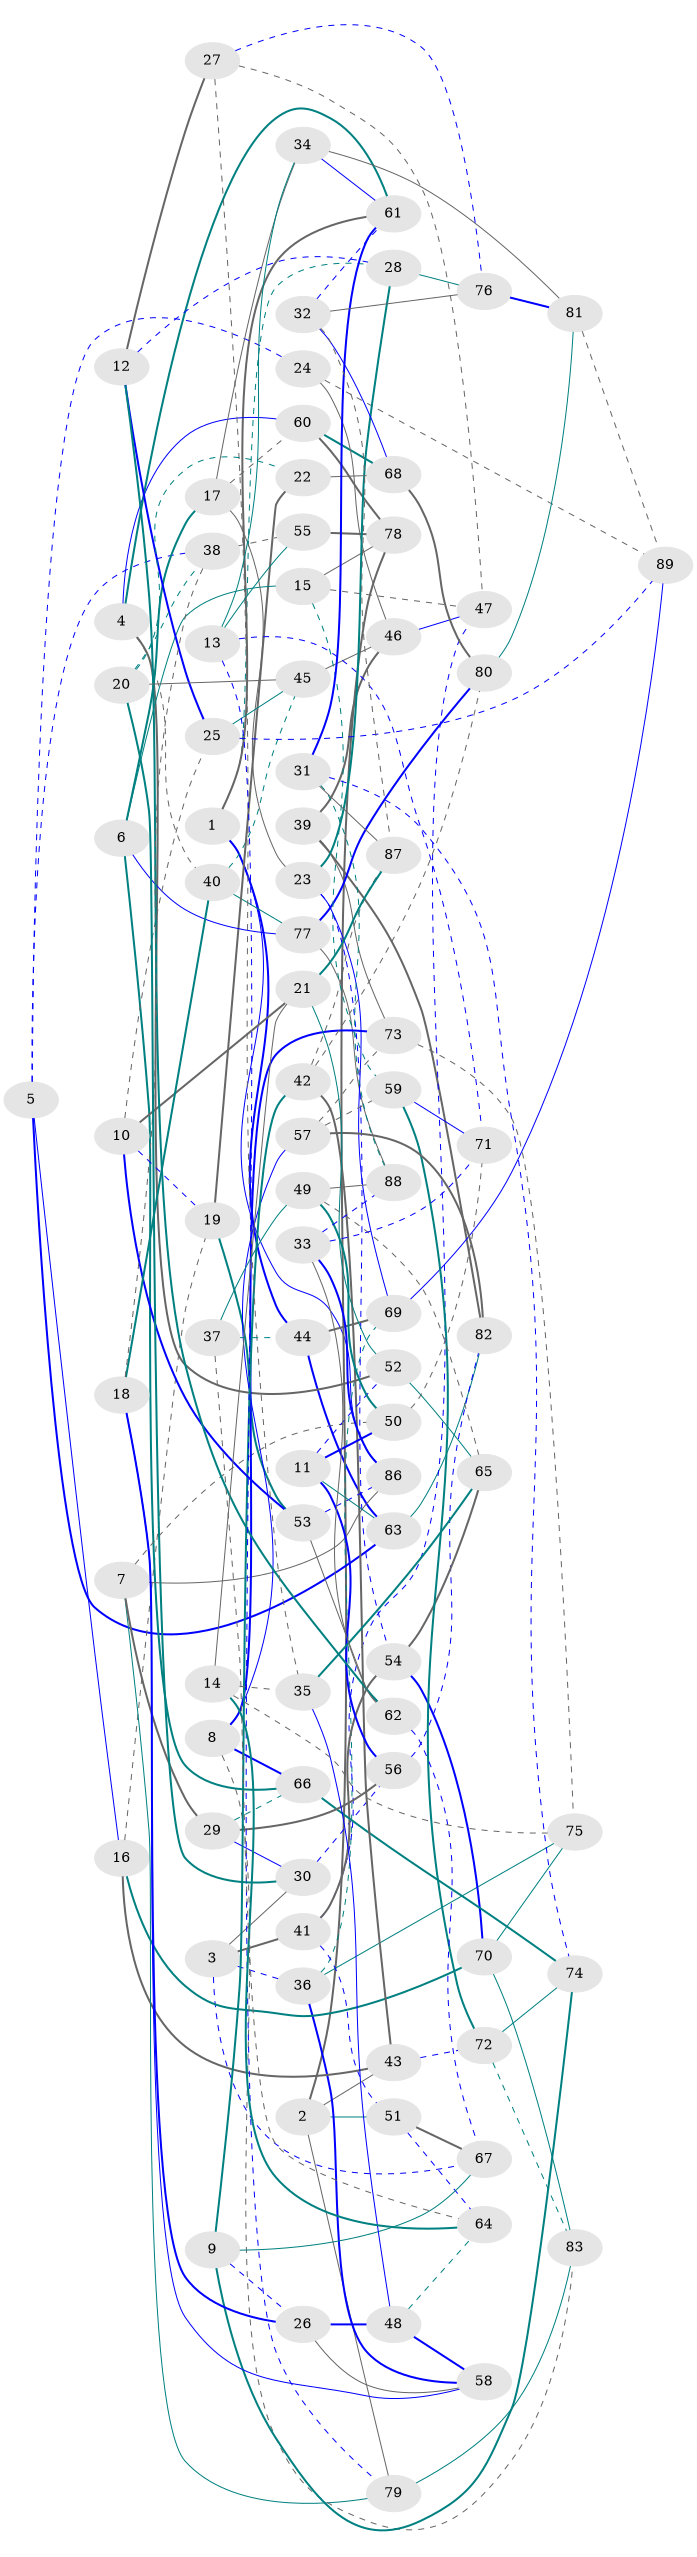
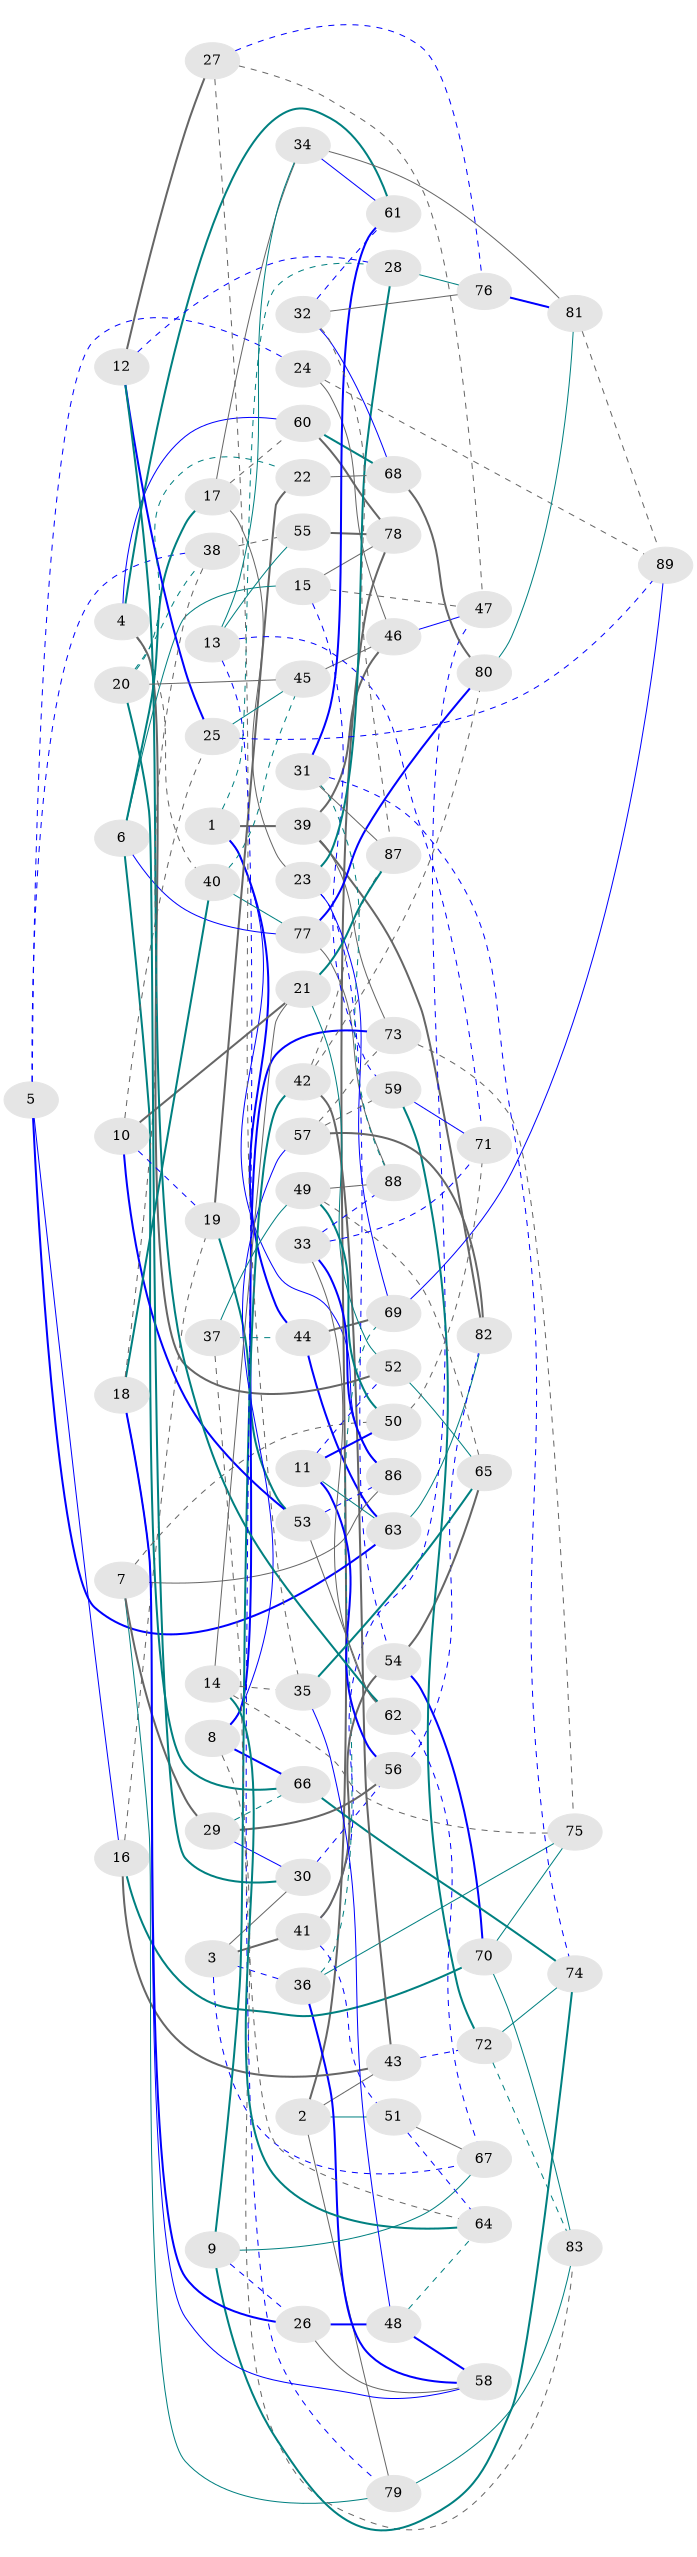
edge "61" -- "1": now "39" -- "1"
edge "15" -- "59": color teal -> blue
edge "51" -- "67": style bold -> solid
